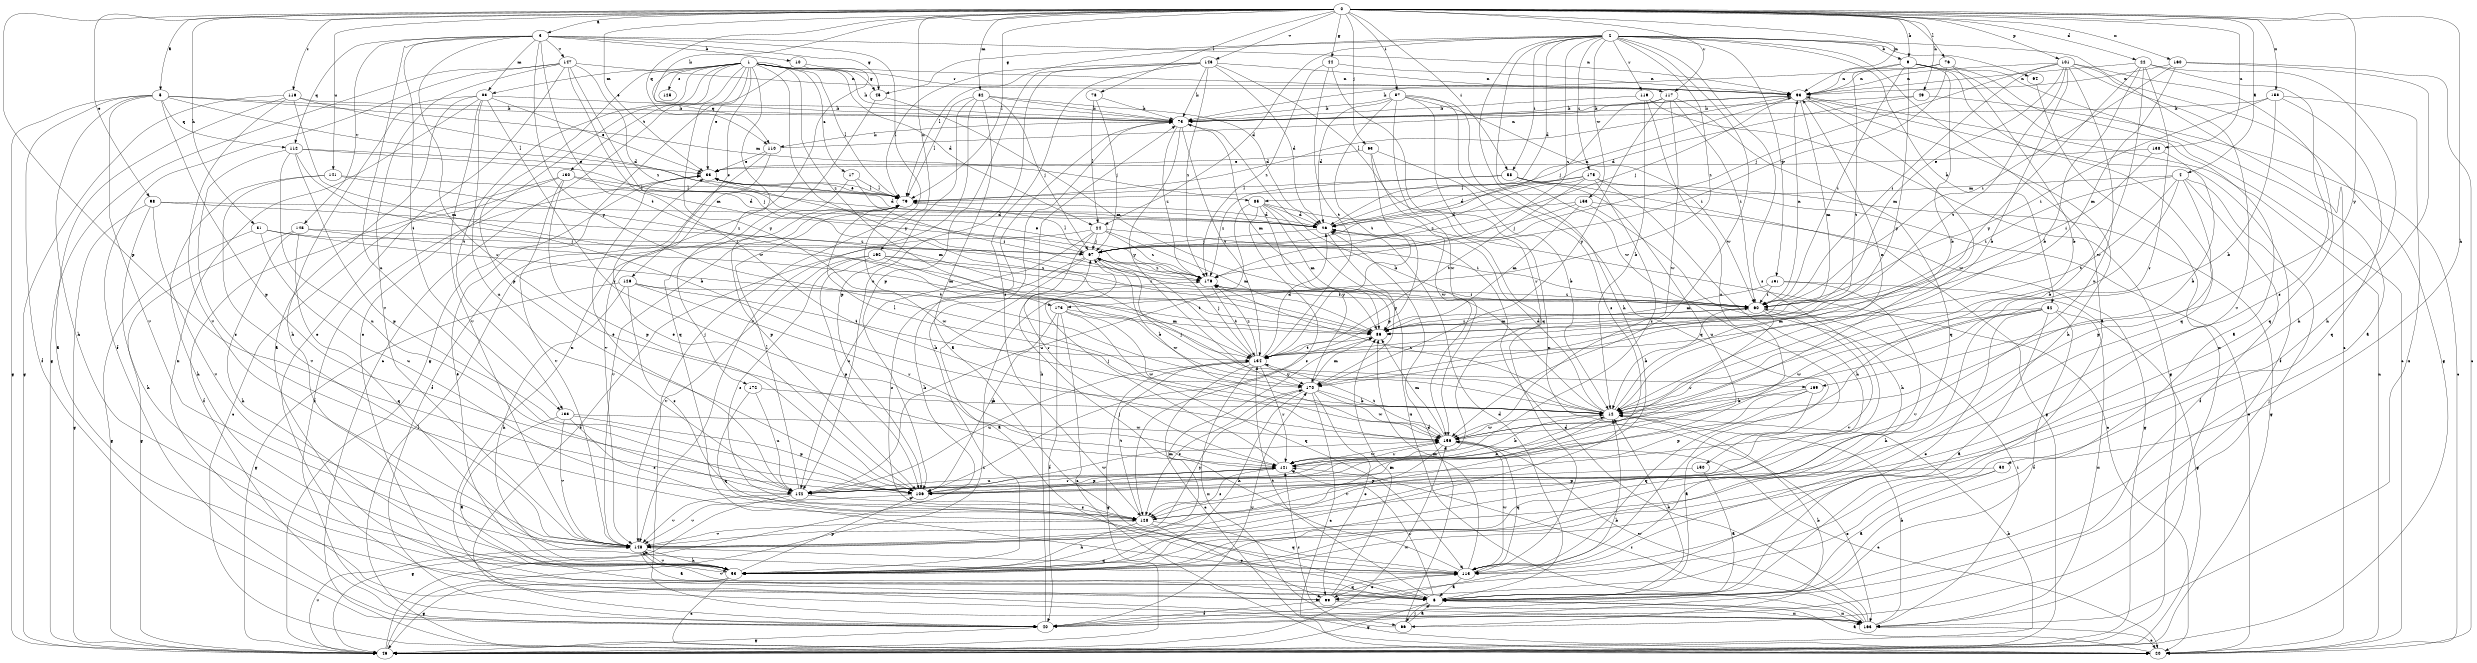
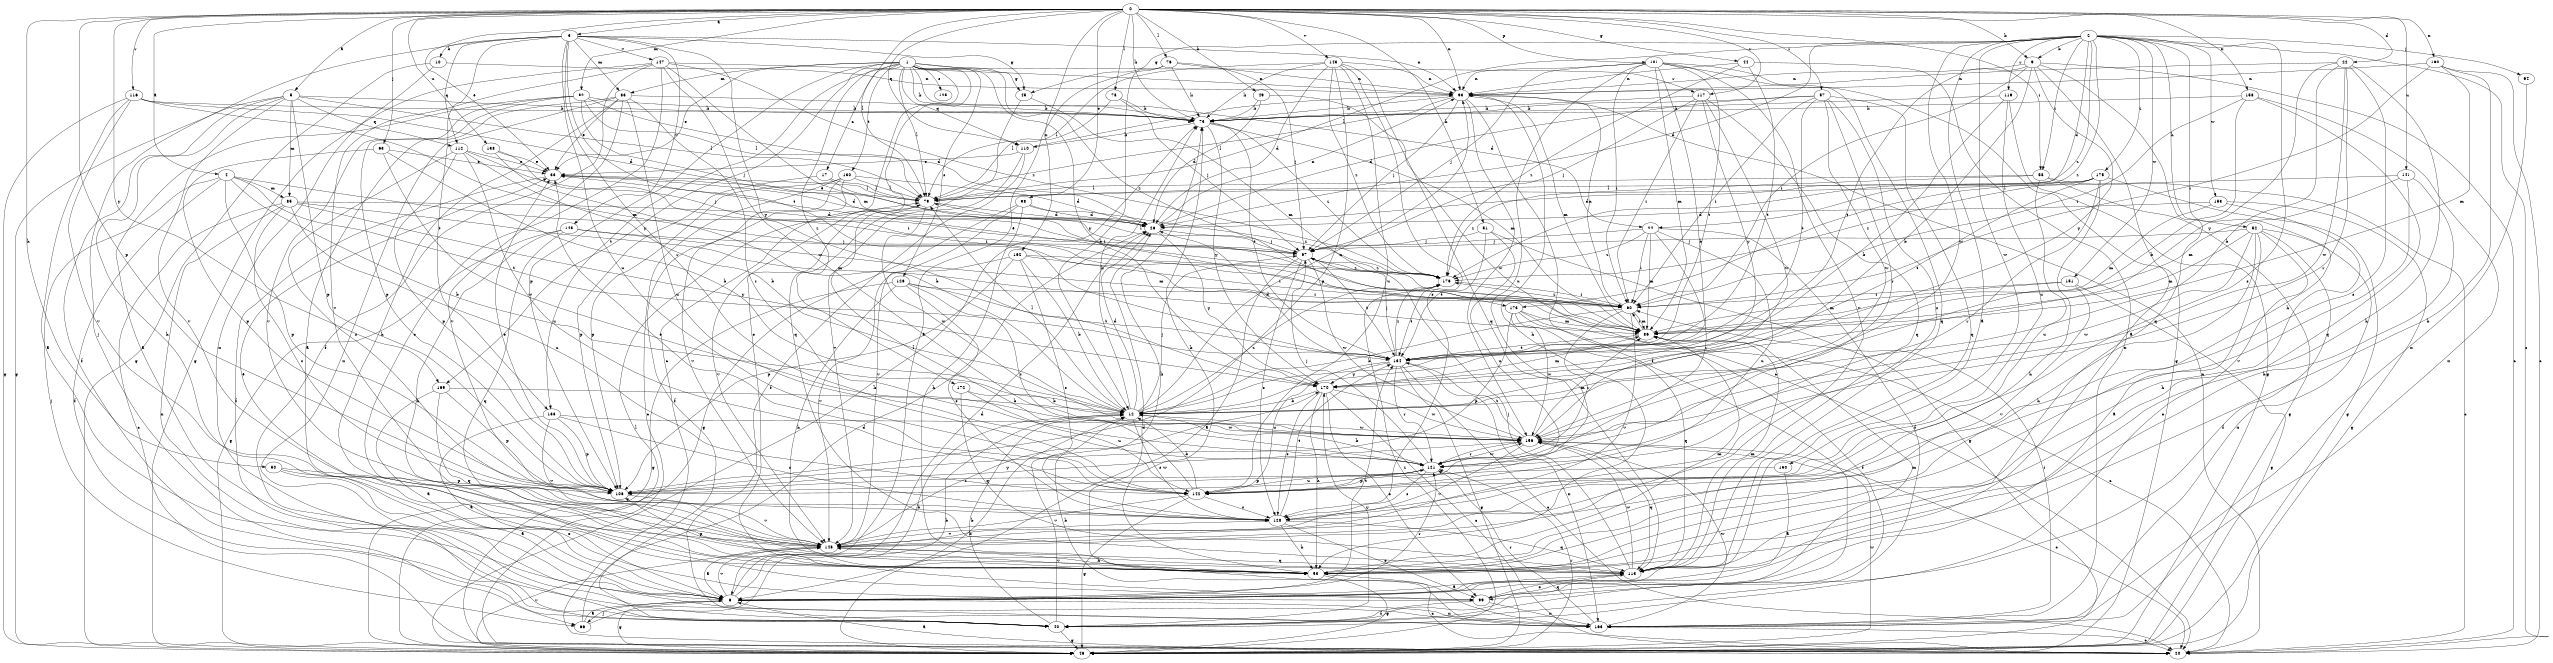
edge "78" -> "24": now "78" -> "79"
edge "153" -> "67": now "52" -> "67"
edge "66" -> "121": now "46" -> "121"
